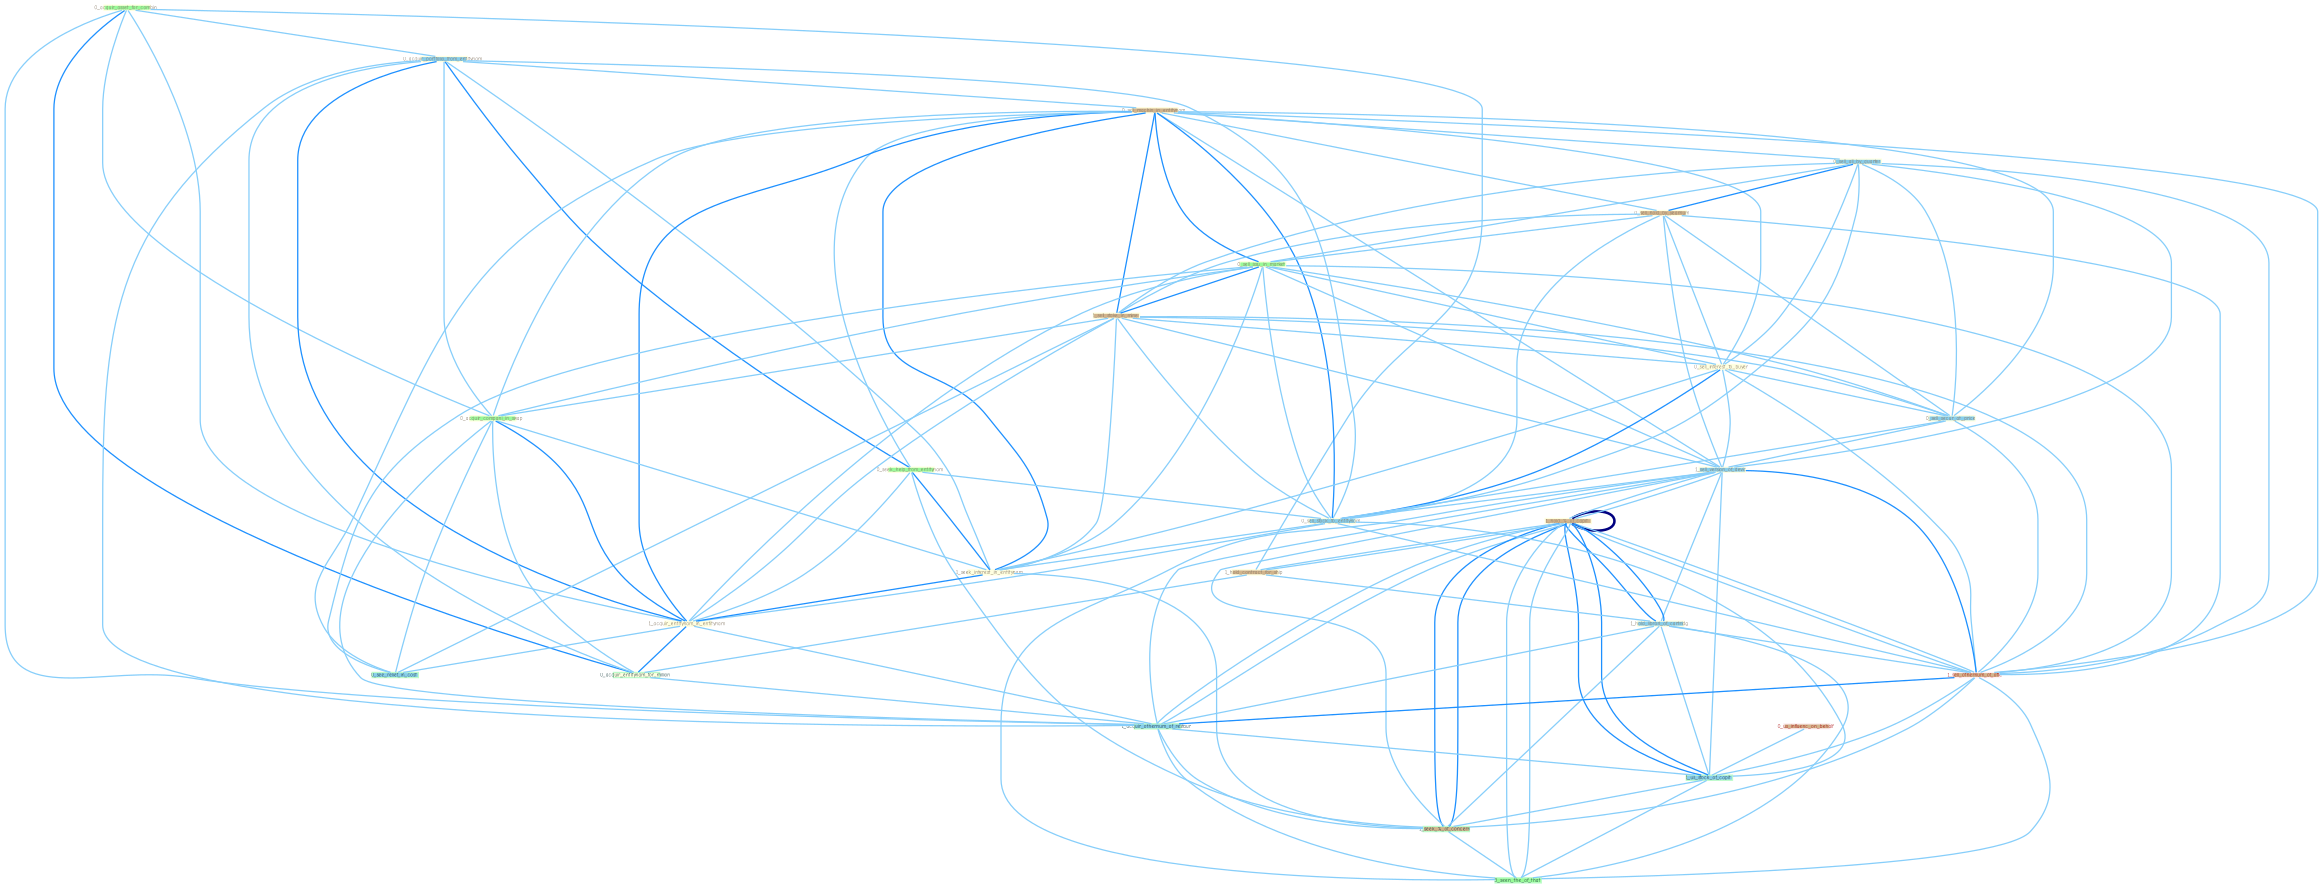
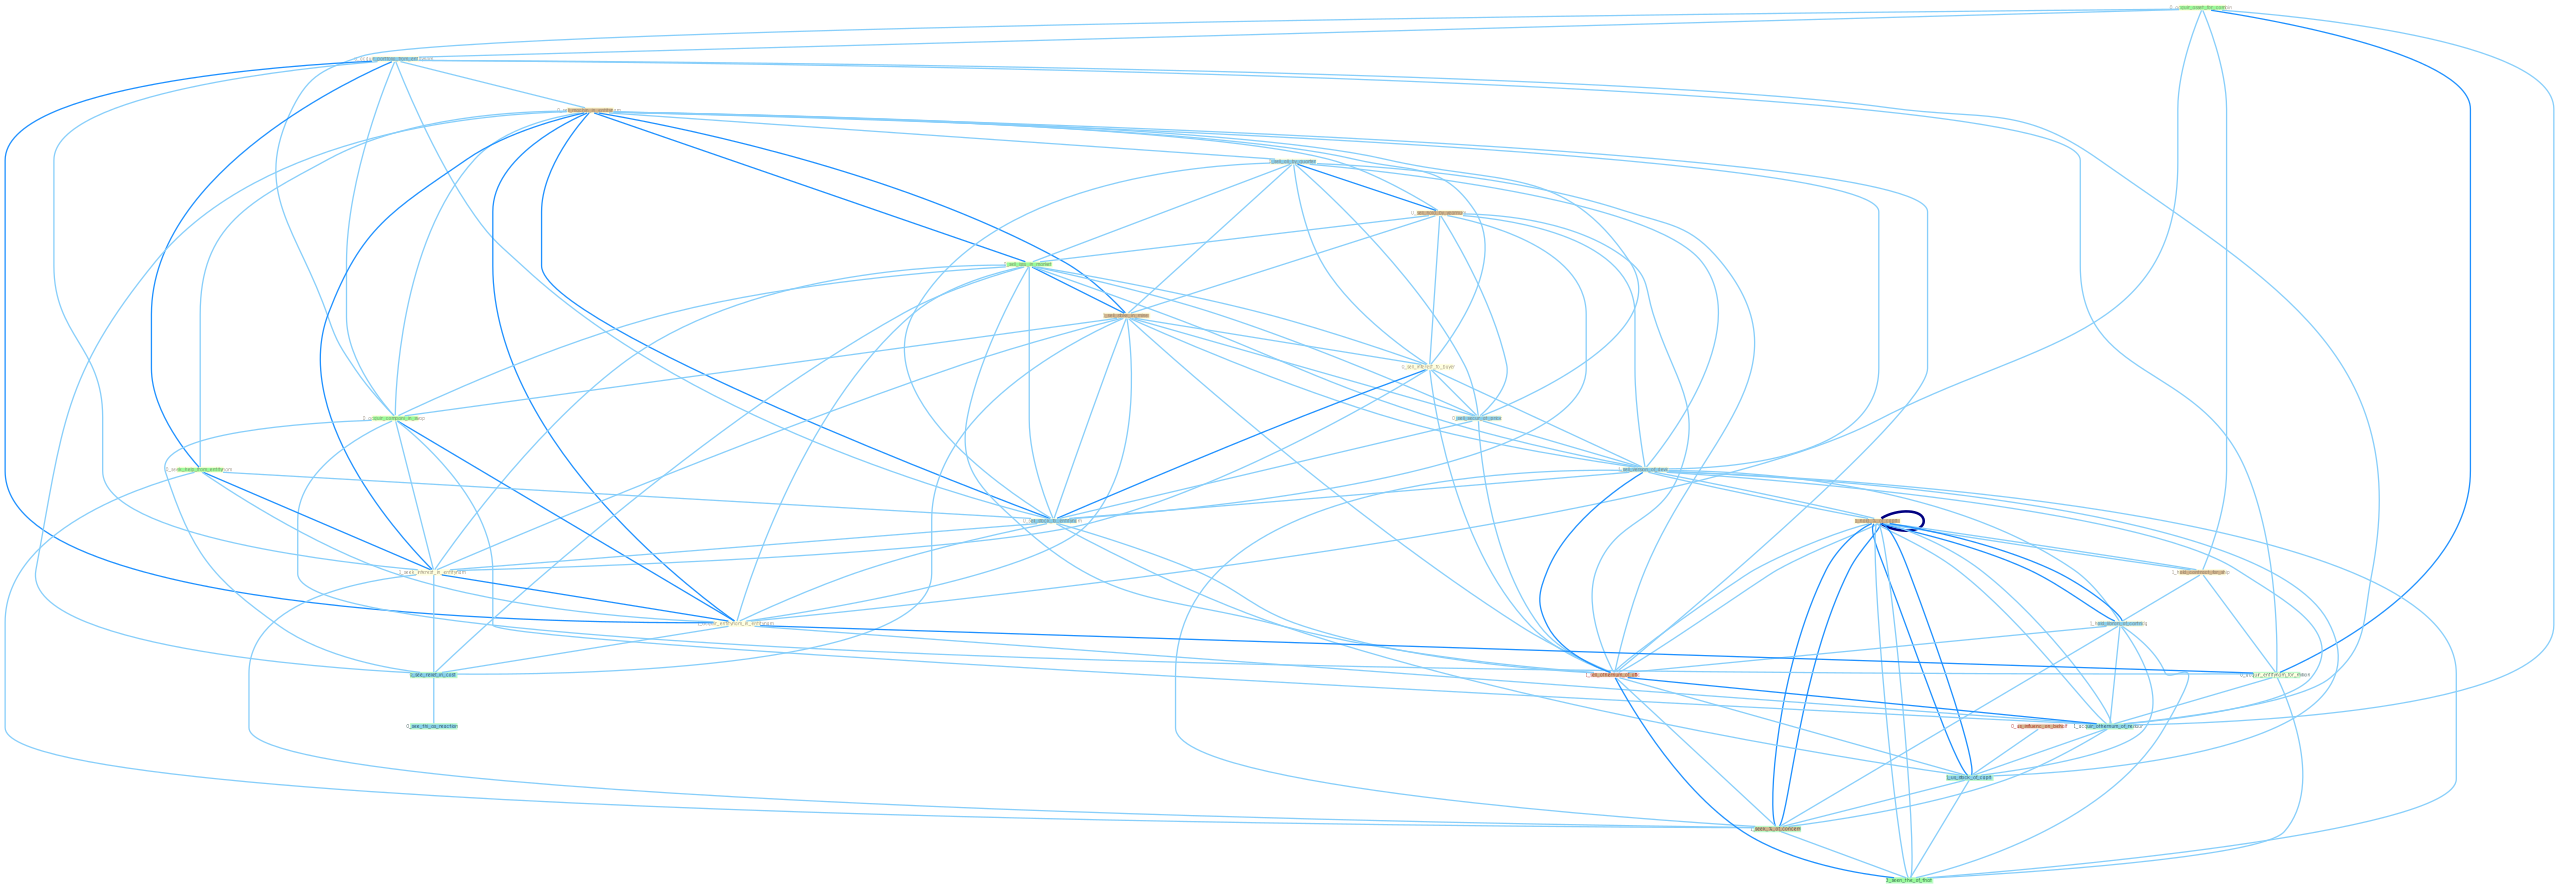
edge "1_seek_interest_in_entitynam" -- "0_see_relief_in_cost": added
node "0_see_thi_as_reaction": added
edge "1_acquir_othernum_of_restaur" -- "3_seen_the_of_that": now "0_acquir_entitynam_for_million" -- "3_seen_the_of_that"
edge "1_sell_othernum_of_offic" -- "3_seen_the_of_that": color #87cefa -> #1e90ff
